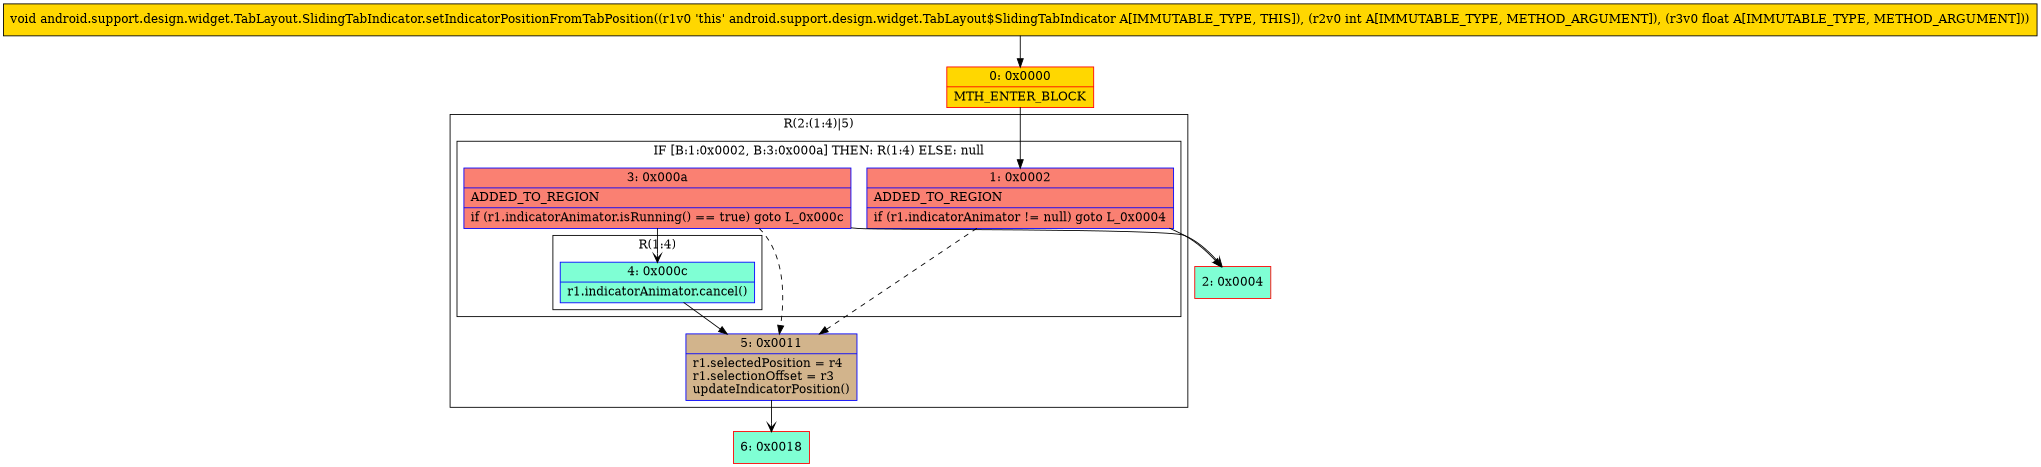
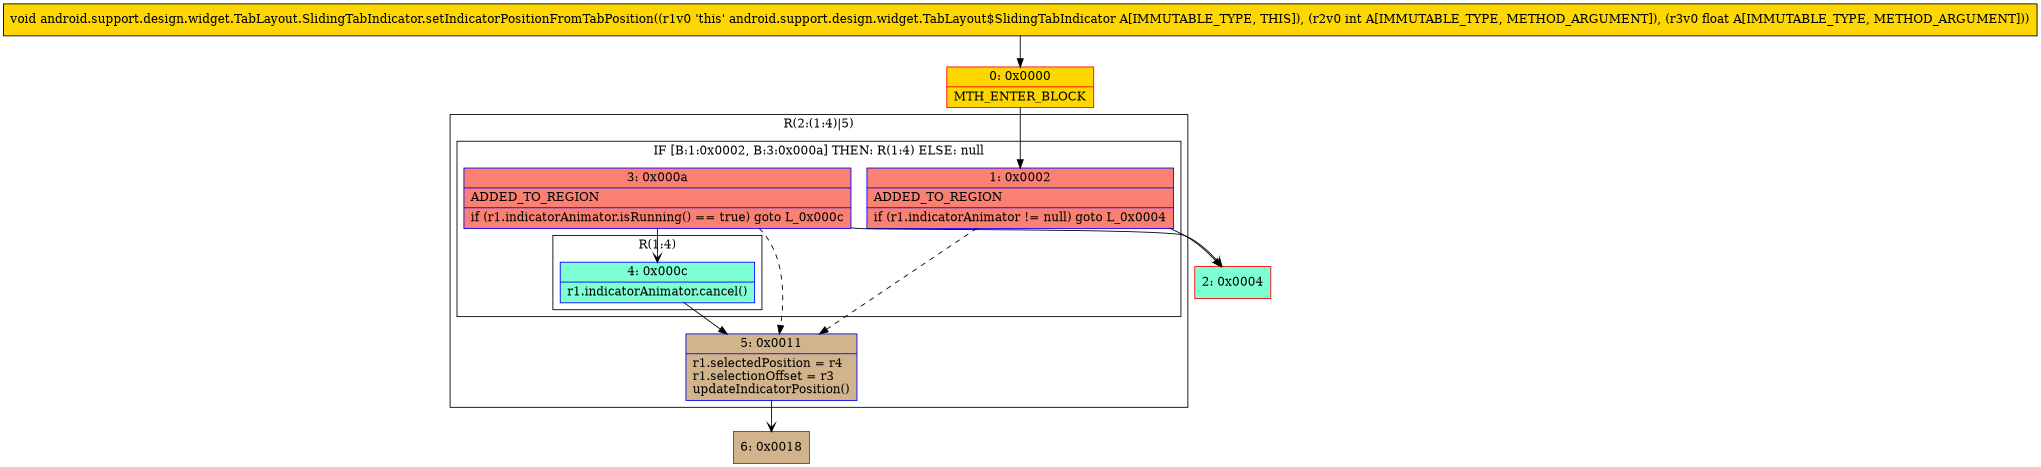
node "6: 0x0018": fillcolor aquamarine -> tan
